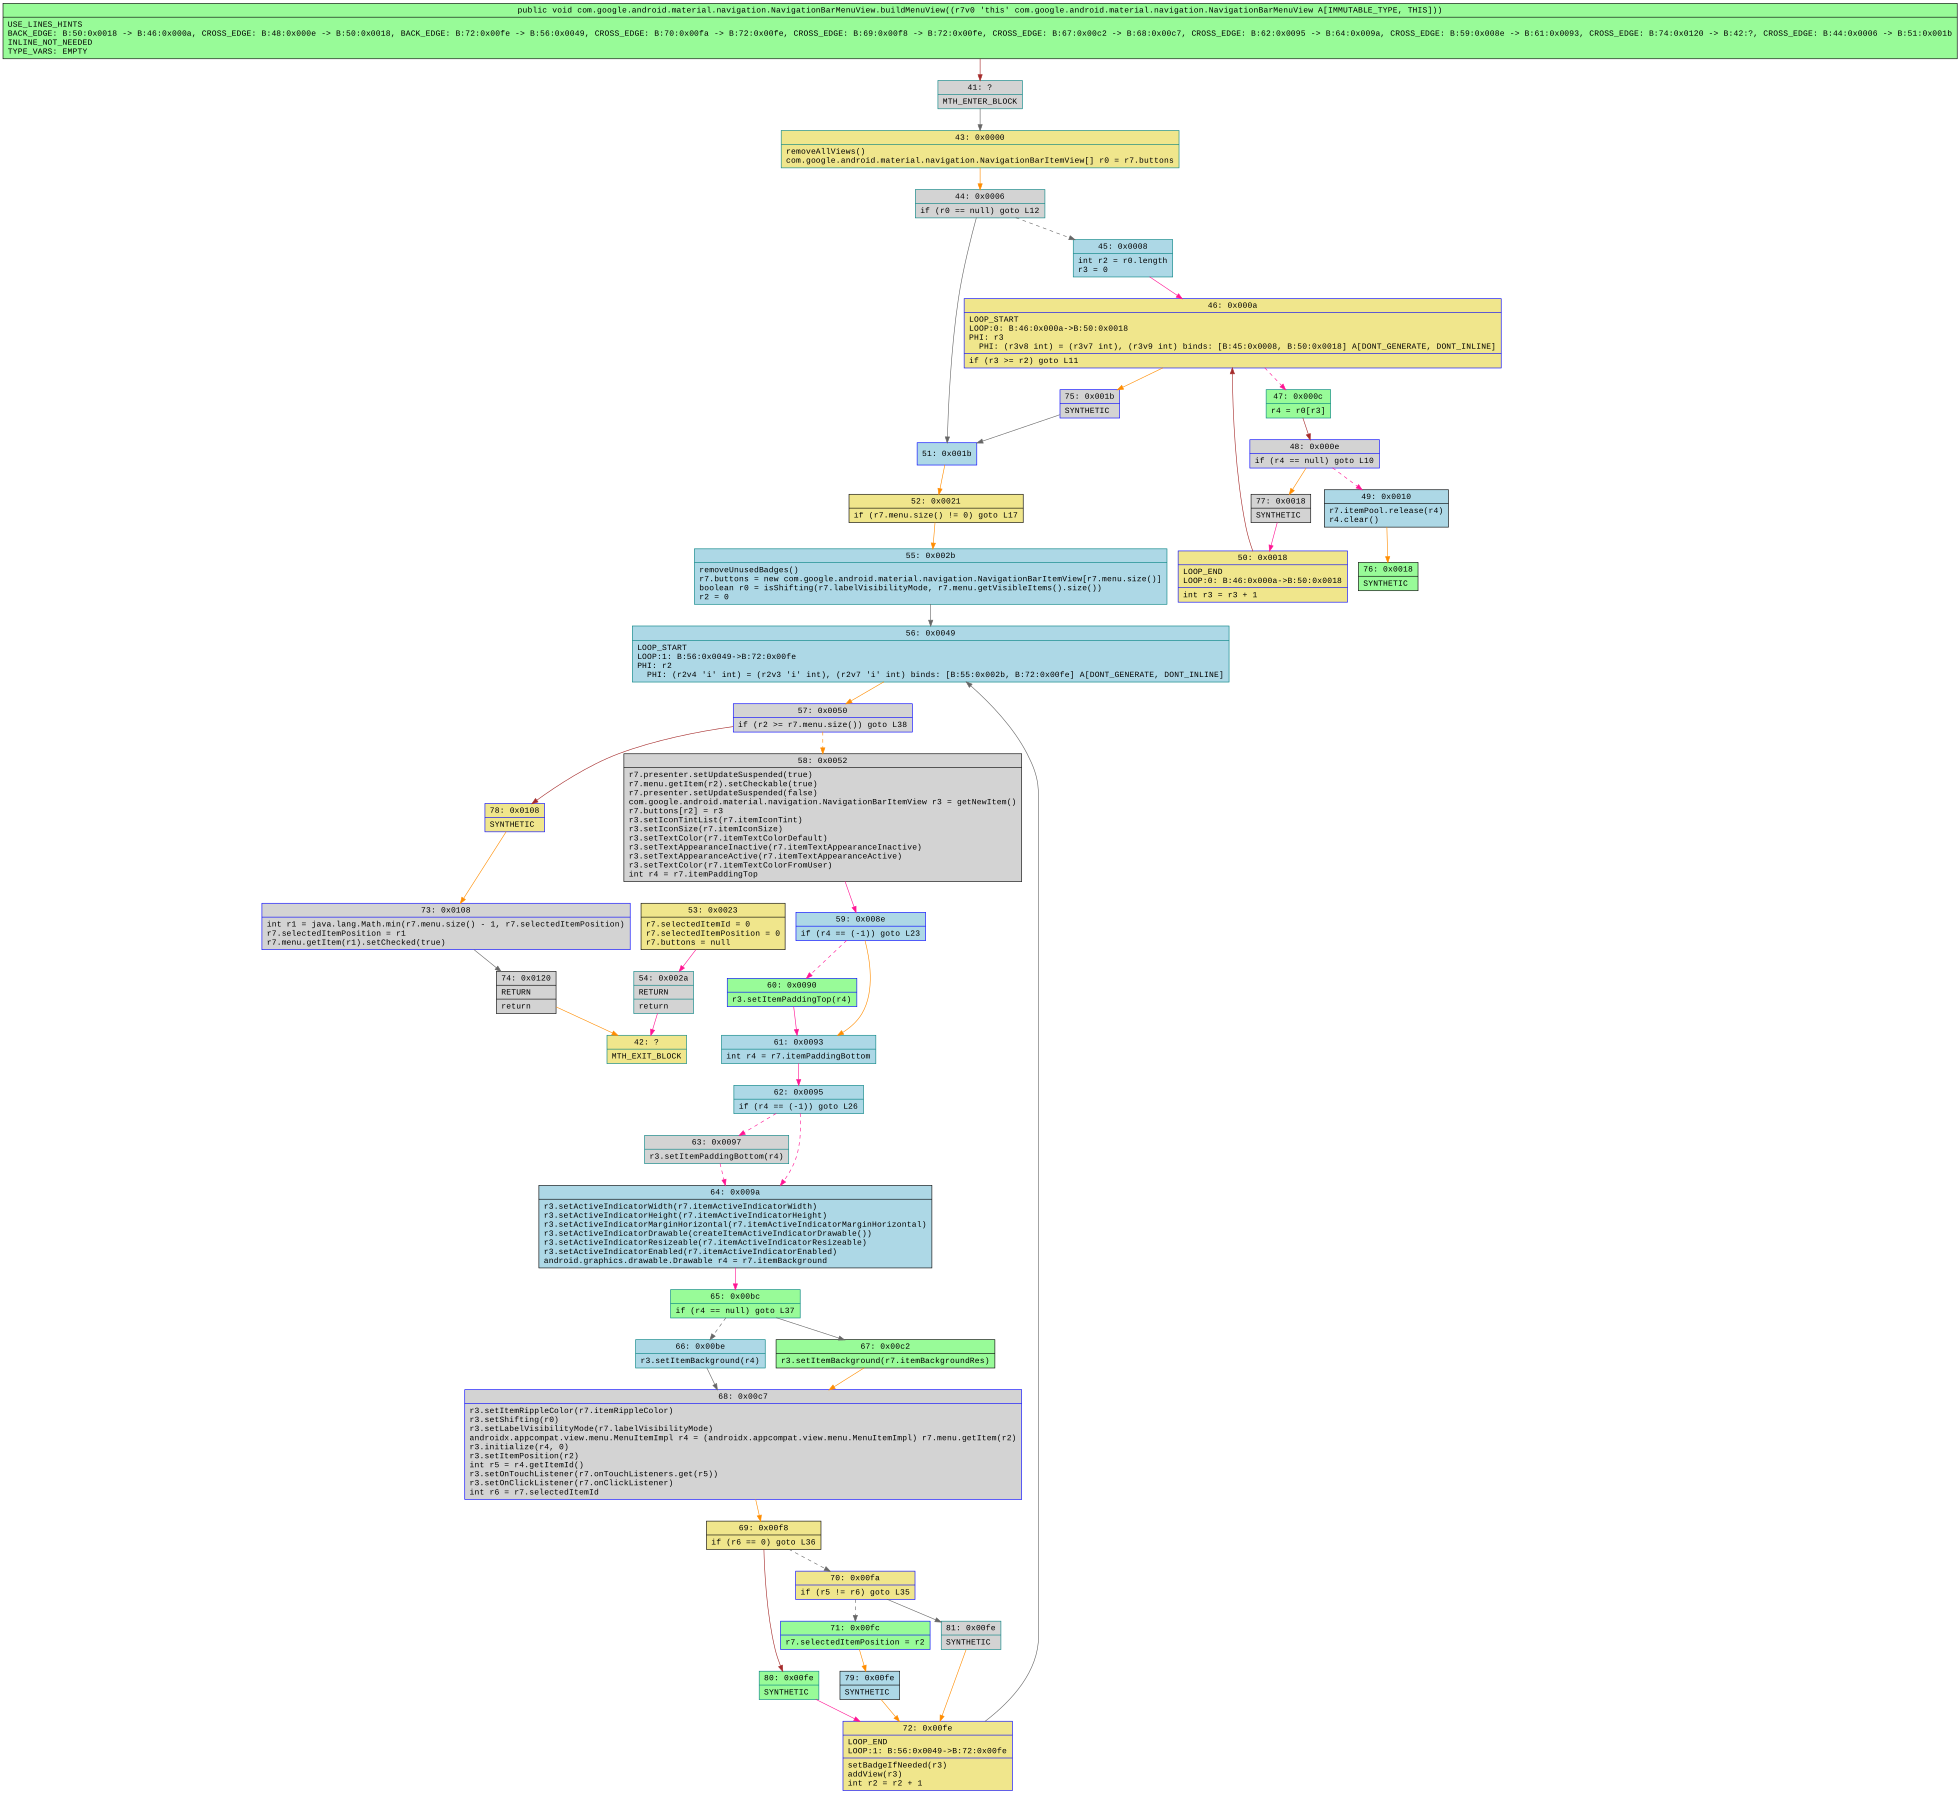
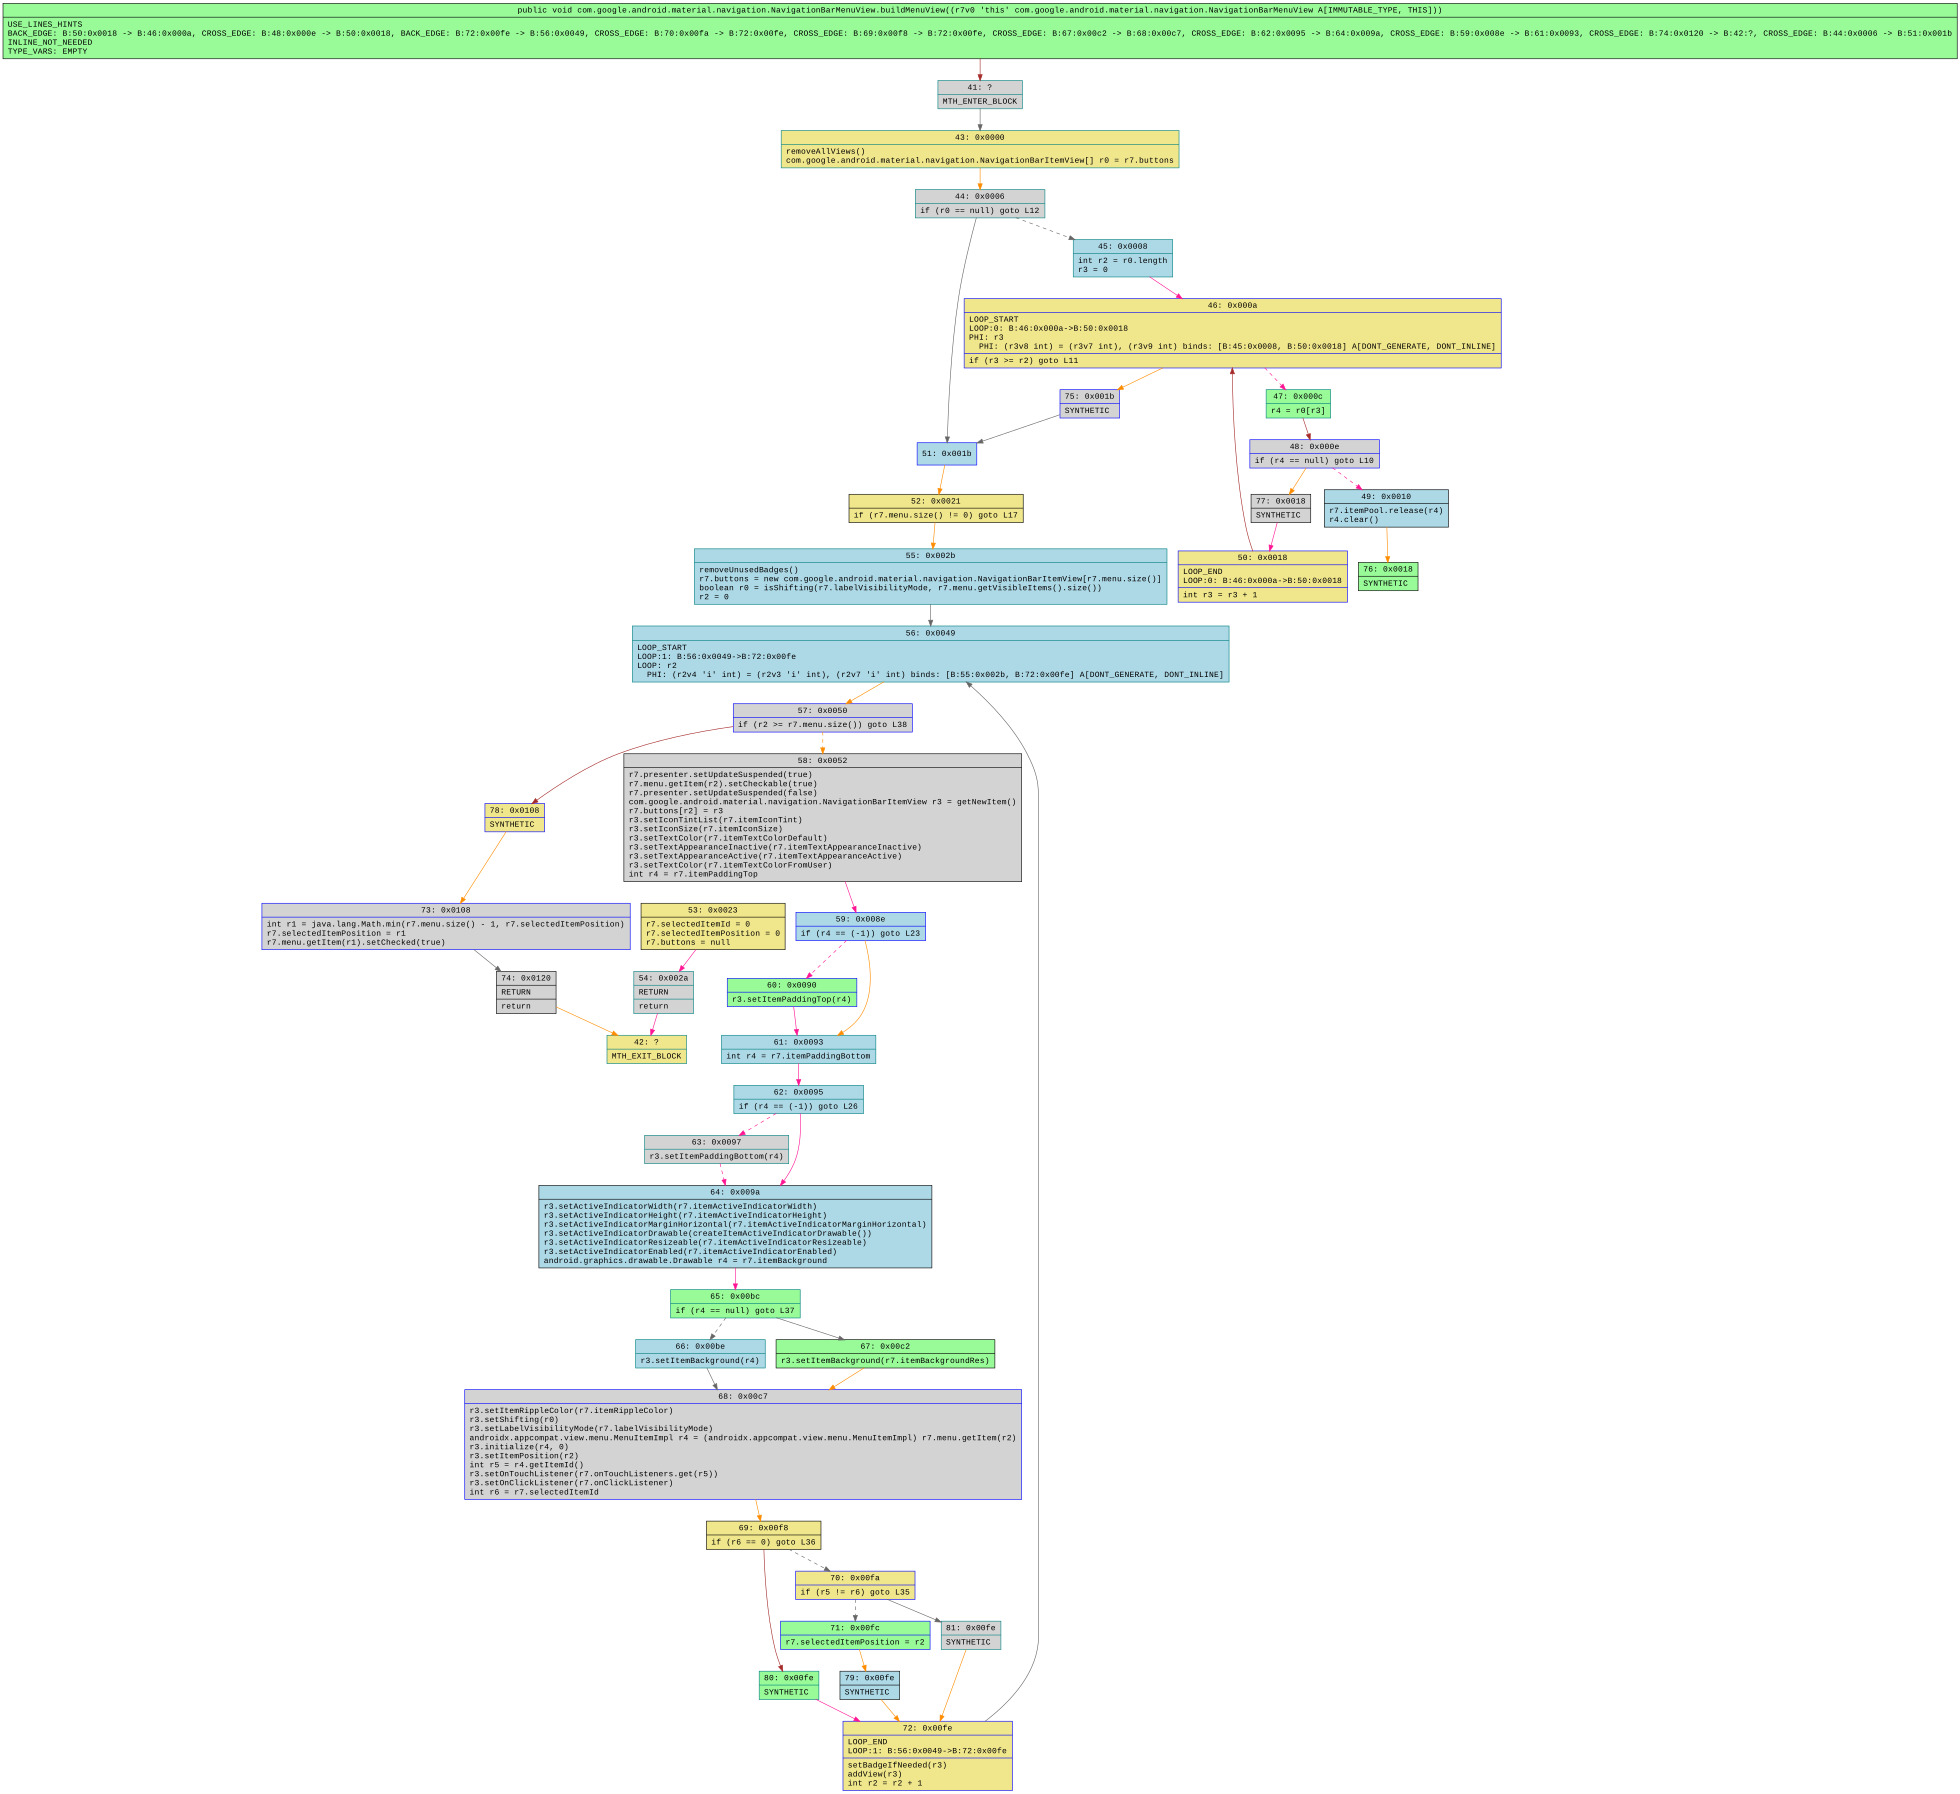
node "56: 0x0049": text "PHI: r2" -> "LOOP: r2"
edge "62: 0x0095" -> "64: 0x009a": style dashed -> solid
